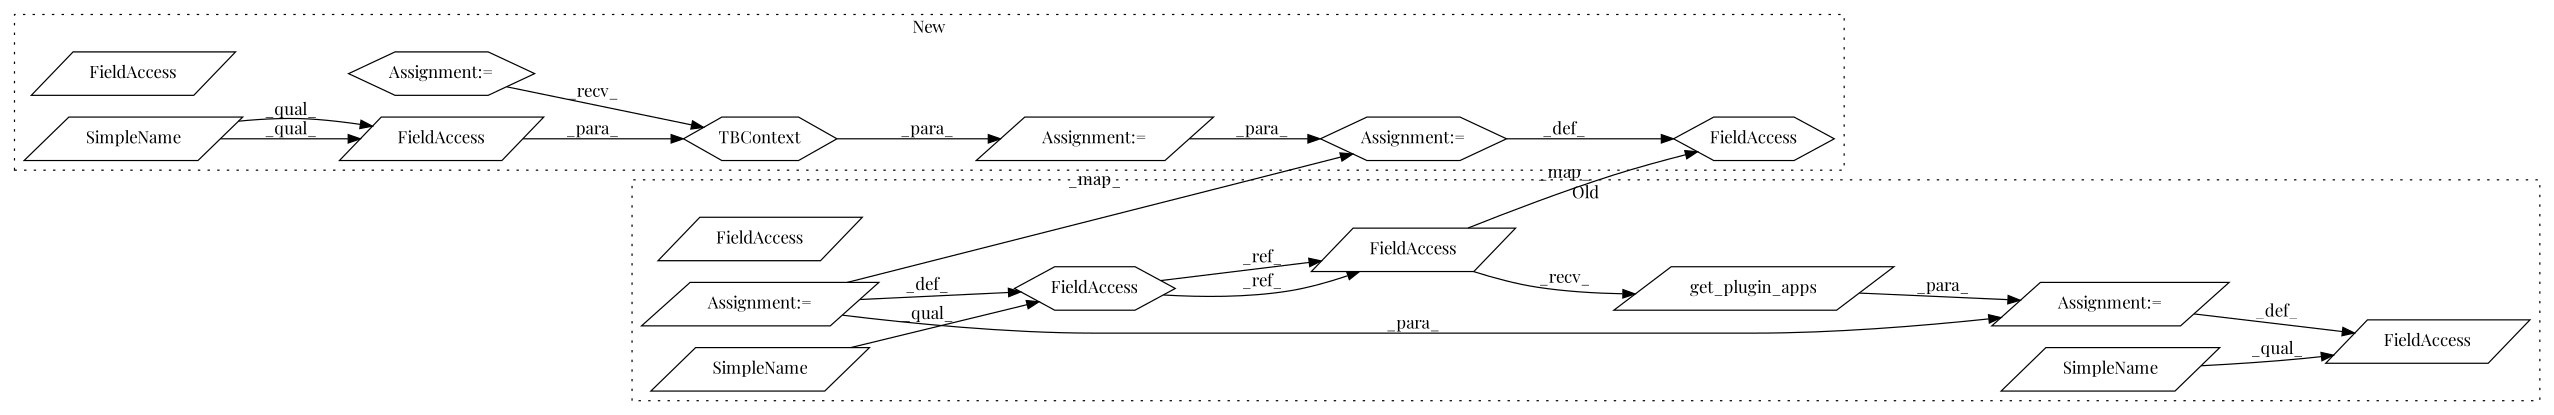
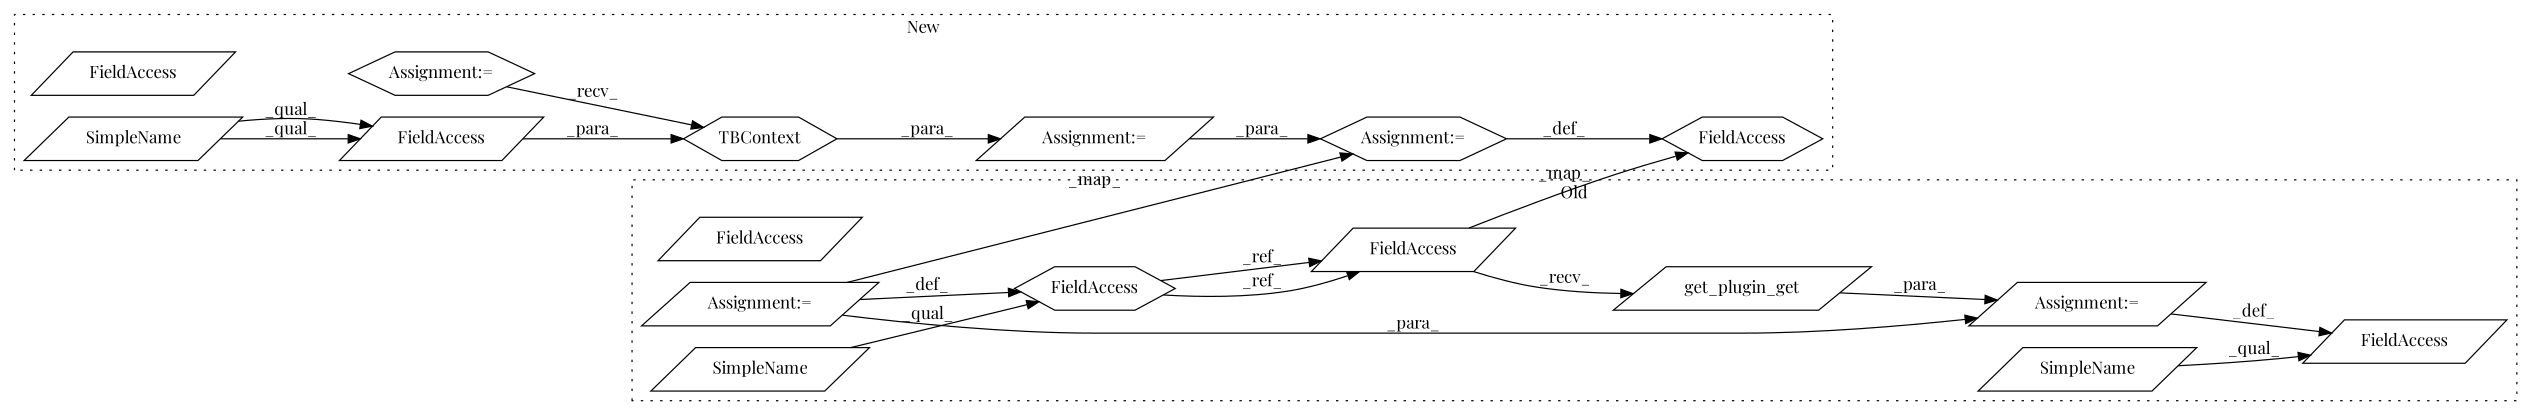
node "get_plugin_apps": label "get_plugin_apps" -> "get_plugin_get"
